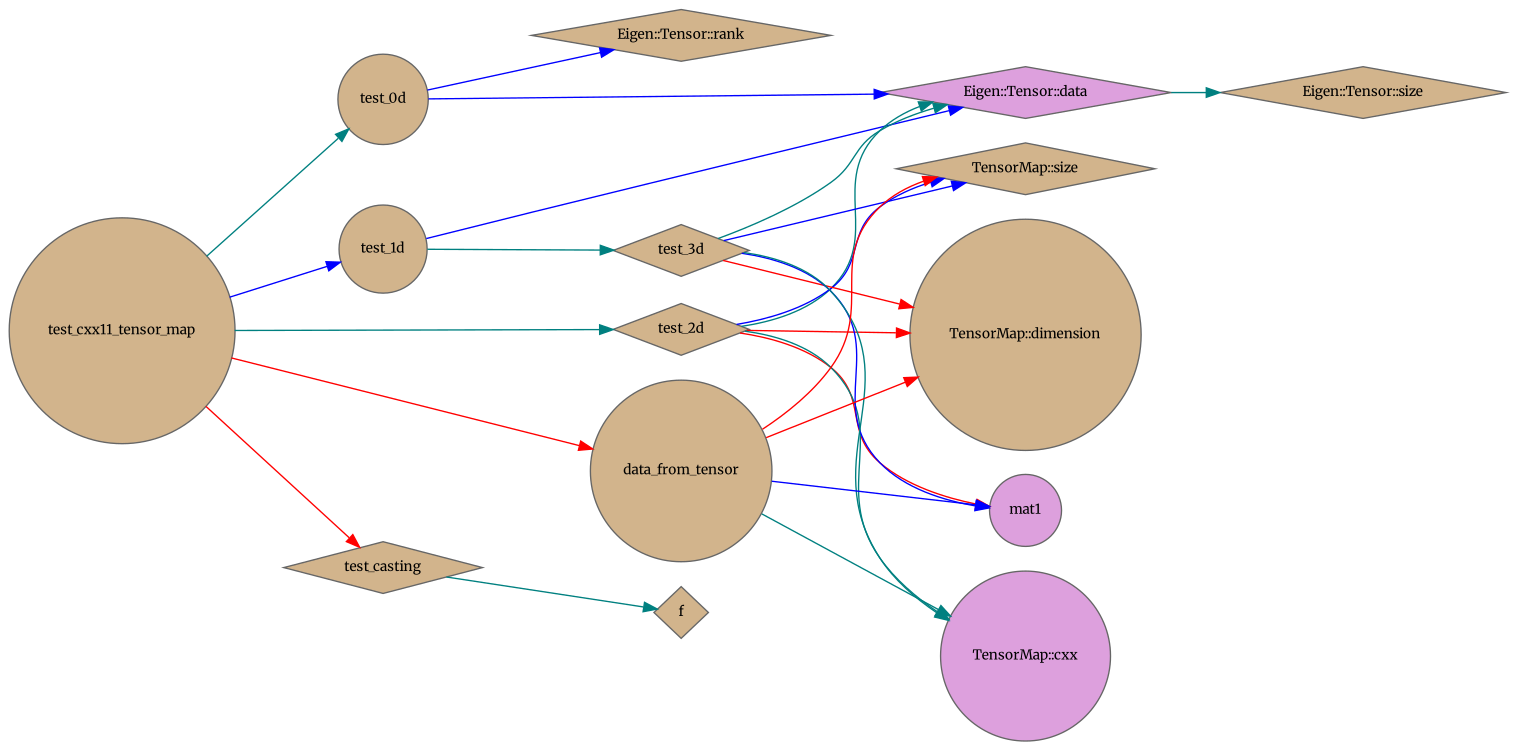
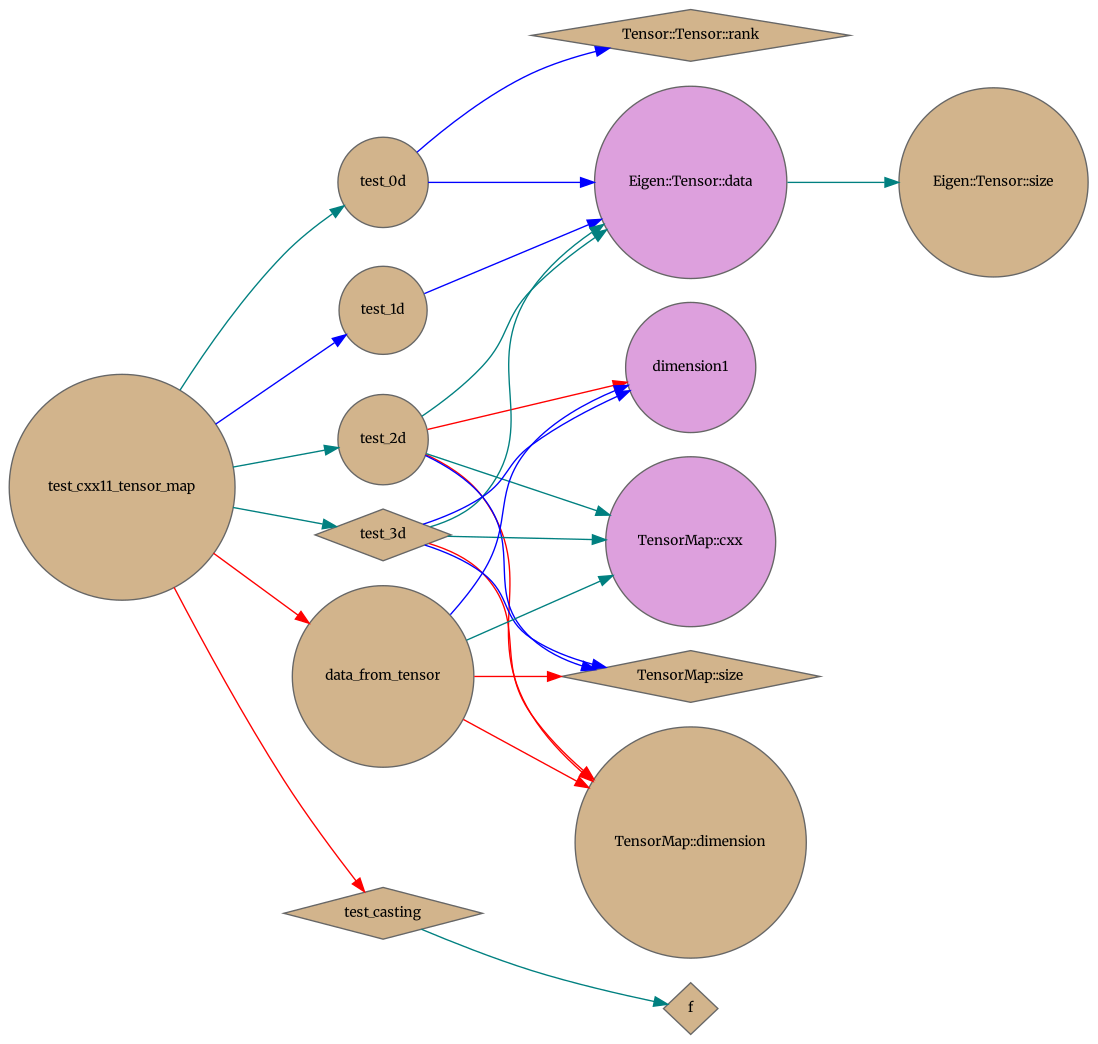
node "Eigen::Tensor::rank": label "Eigen::Tensor::rank" -> "Tensor::Tensor::rank"
node "Eigen::Tensor::data": shape diamond -> circle
node "Eigen::Tensor::size": shape diamond -> circle
edge "test_1d" -> "test_3d": now "test_cxx11_tensor_map" -> "test_3d"
node "test_2d": shape diamond -> circle
node "mat1": label "mat1" -> "dimension1"
